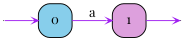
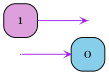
edge "0" -> "1": removed, label "a"
